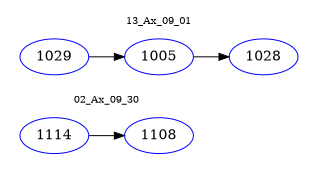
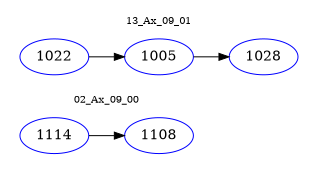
node "1029": label "1029" -> "1022"
cluster "02_Ax_09_30": label "02_Ax_09_30" -> "02_Ax_09_00"
